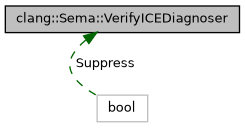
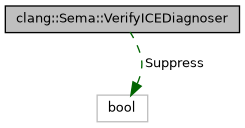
edge "bool" -> "clang::Sema::VerifyICEDiagnoser": reversed
